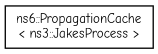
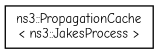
node "ns6::PropagationCache < ns3::JakesProcess >": label "ns6::PropagationCache < ns3::JakesProcess >" -> "ns3::PropagationCache < ns3::JakesProcess >"
